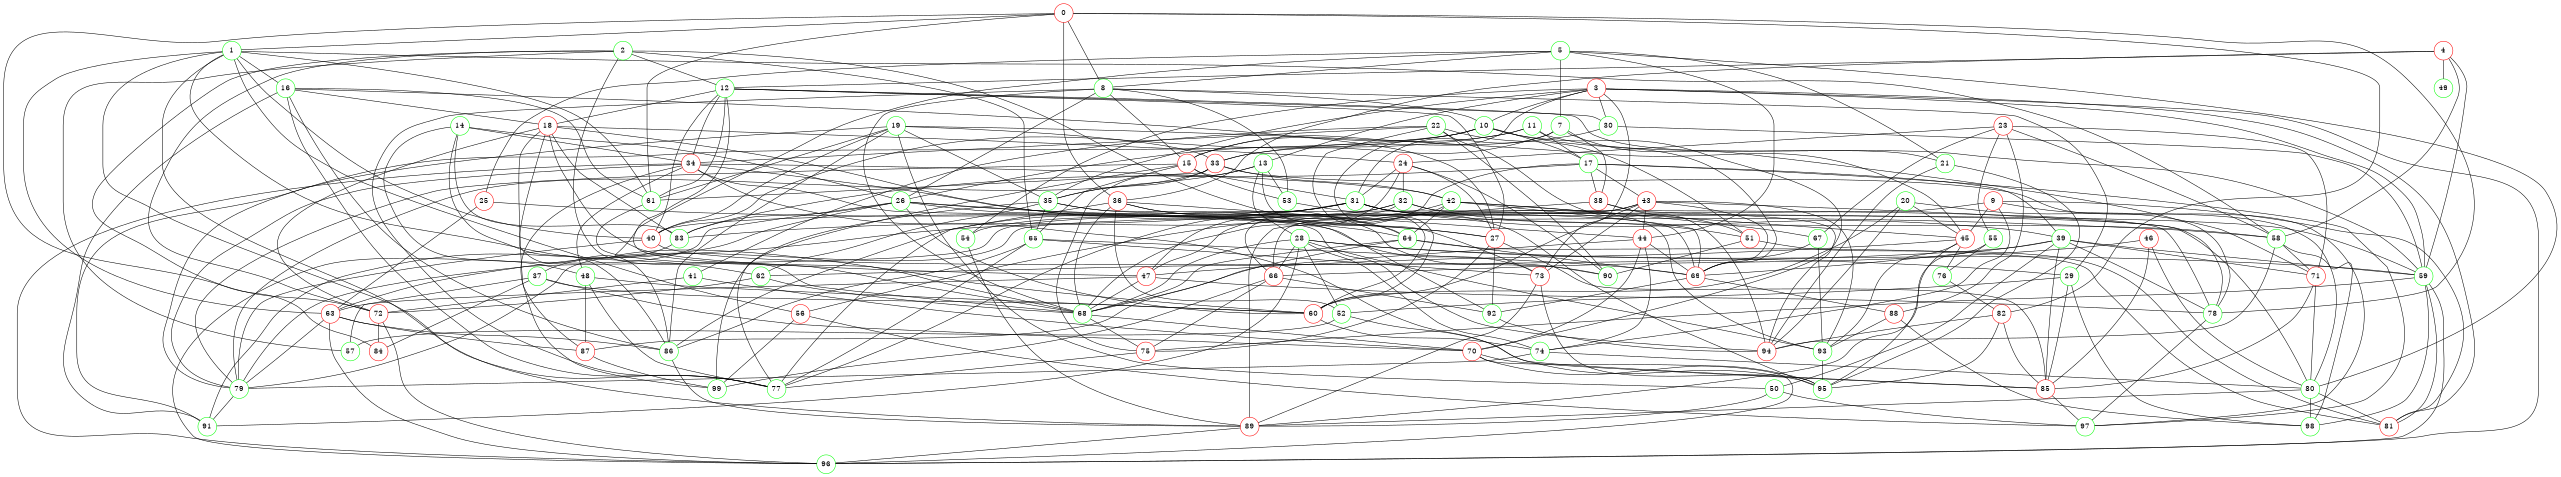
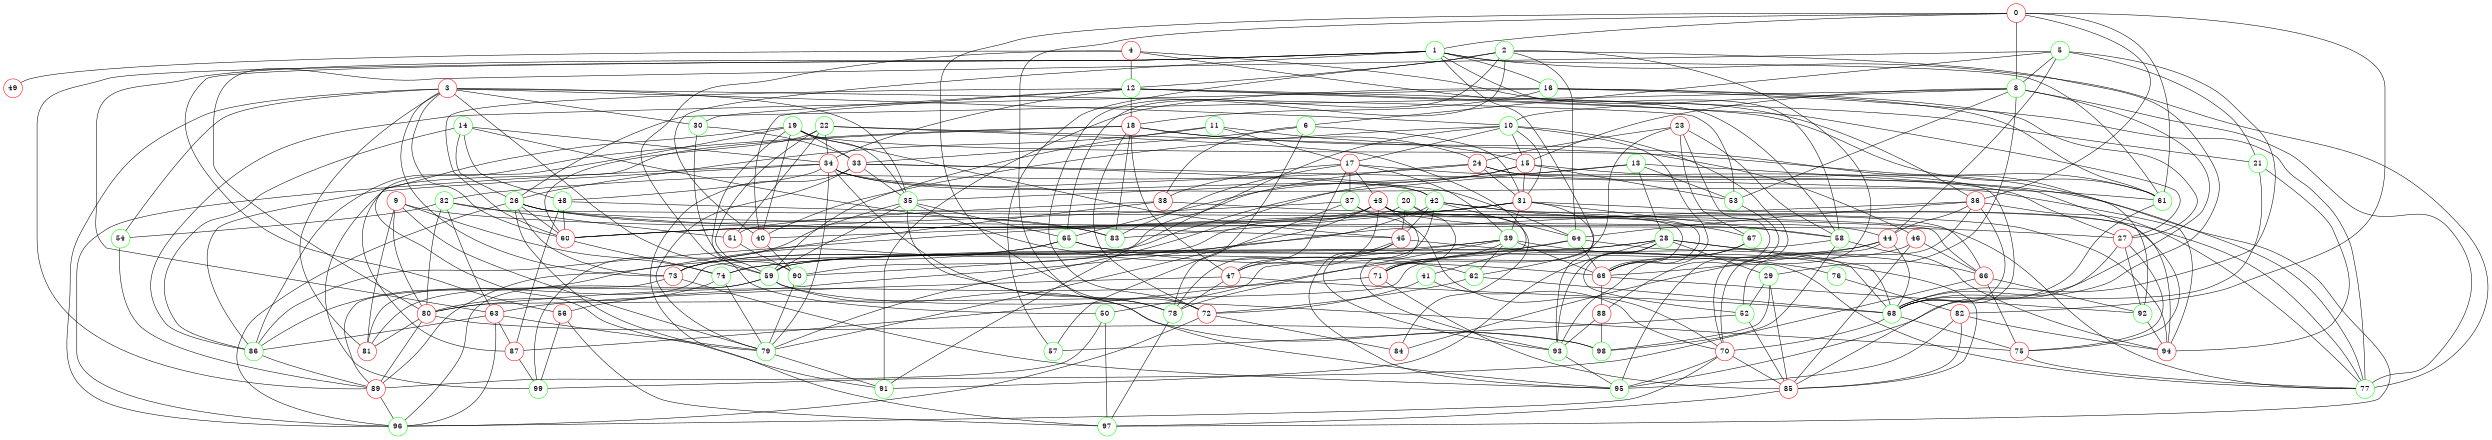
node "49": color green -> red
edge "3" -- "13": now "3" -- "53"
node "7": label "7" -> "6"
node "17": color green -> red
edge "22" -- "94": now "22" -- "46"
node "25": removed
node "31": color green -> red
edge "31" -- "69": now "31" -- "10"
node "55": removed
edge "83" -- "37": now "17" -- "37"
edge "51" -- "81": removed
edge "40" -- "79": now "90" -- "79"
node "80": color green -> red
